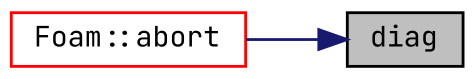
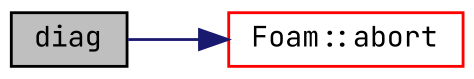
edge "Foam::abort" -> "diag": reversed
